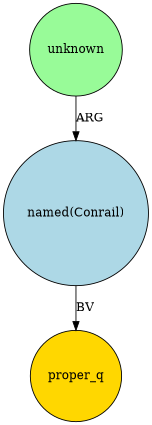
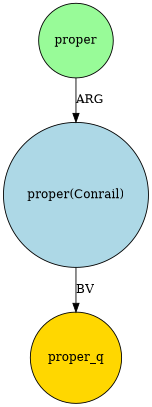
node "unknown": label "unknown" -> "proper"
node "named(Conrail)": label "named(Conrail)" -> "proper(Conrail)"
